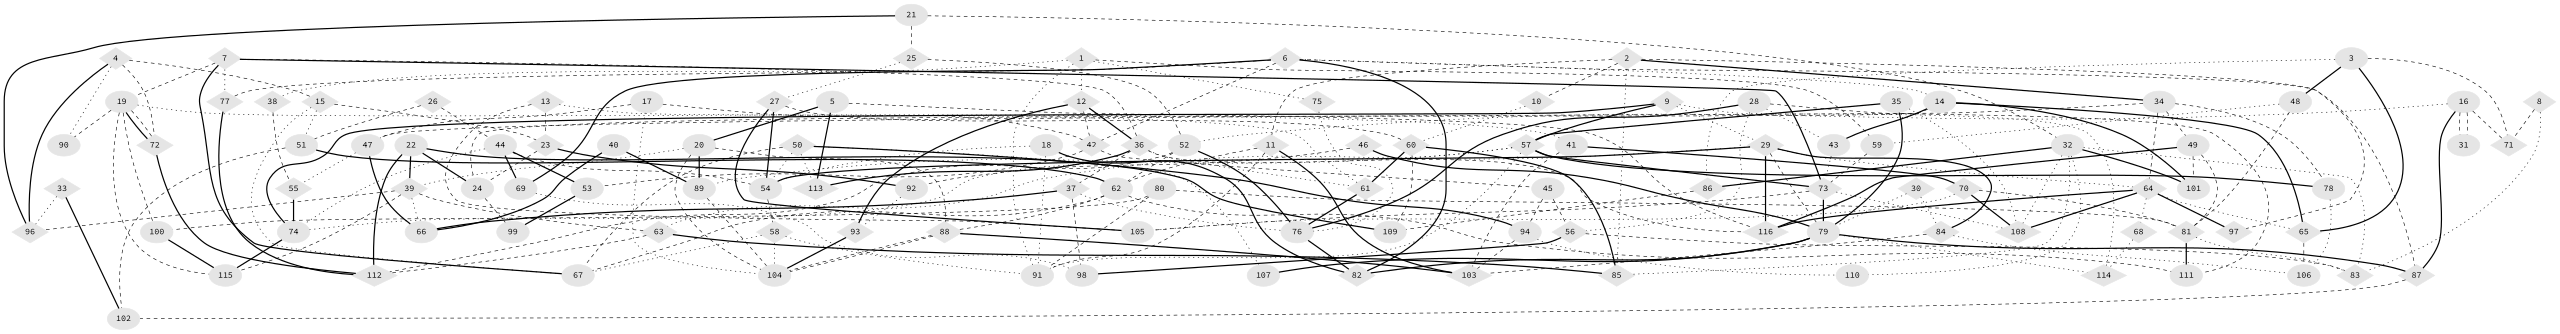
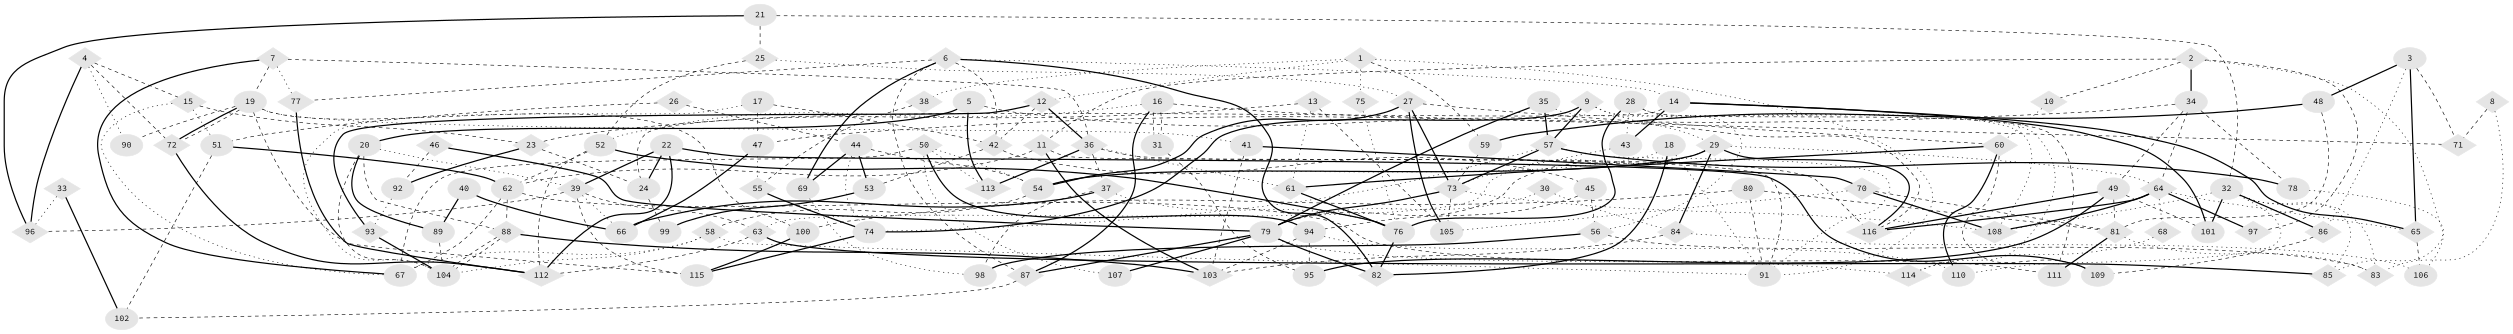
edge "7" -- "73": now "27" -- "73"
edge "48" -- "59": style dotted -> bold
edge "57" -- "89": removed
edge "60" -- "85": now "60" -- "110"
node "95": added
